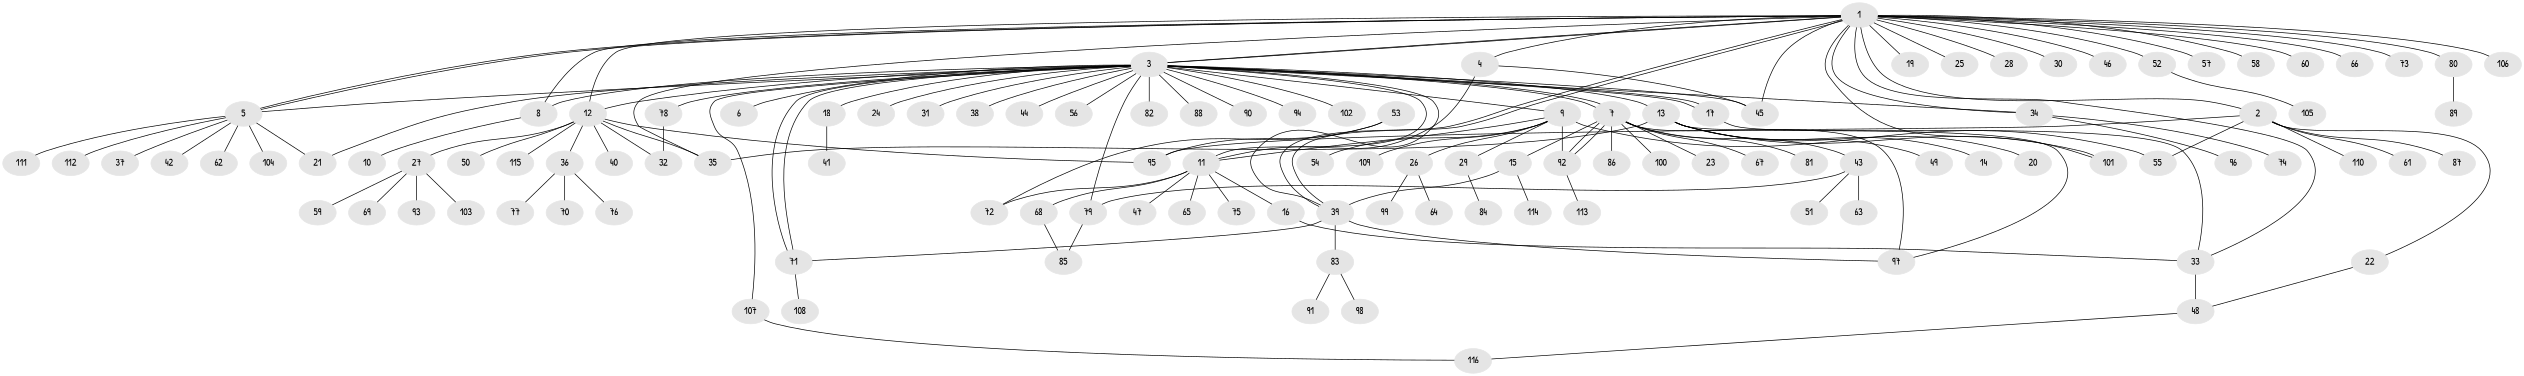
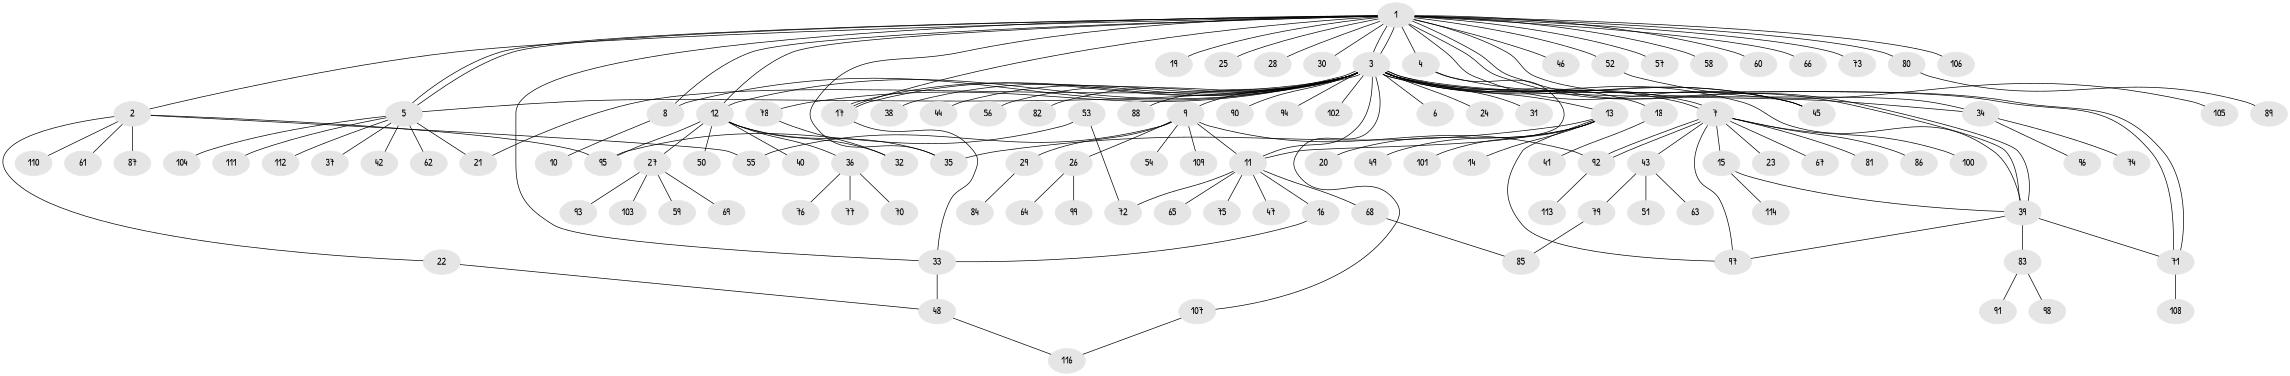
edge "1" -- "101": now "1" -- "17"
edge "3" -- "79": removed
node "115": removed
